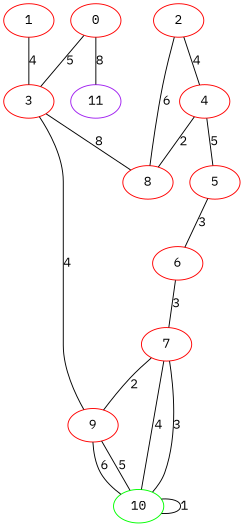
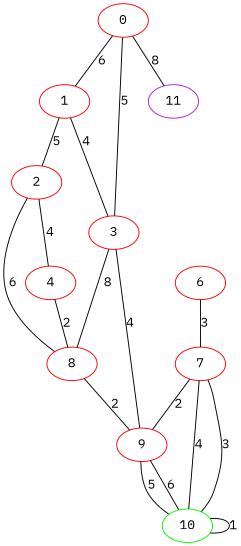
edge "0" -- "1": added, label "6"
edge "1" -- "2": added, label "5"
node "5": removed
edge "8" -- "9": added, label "2"
